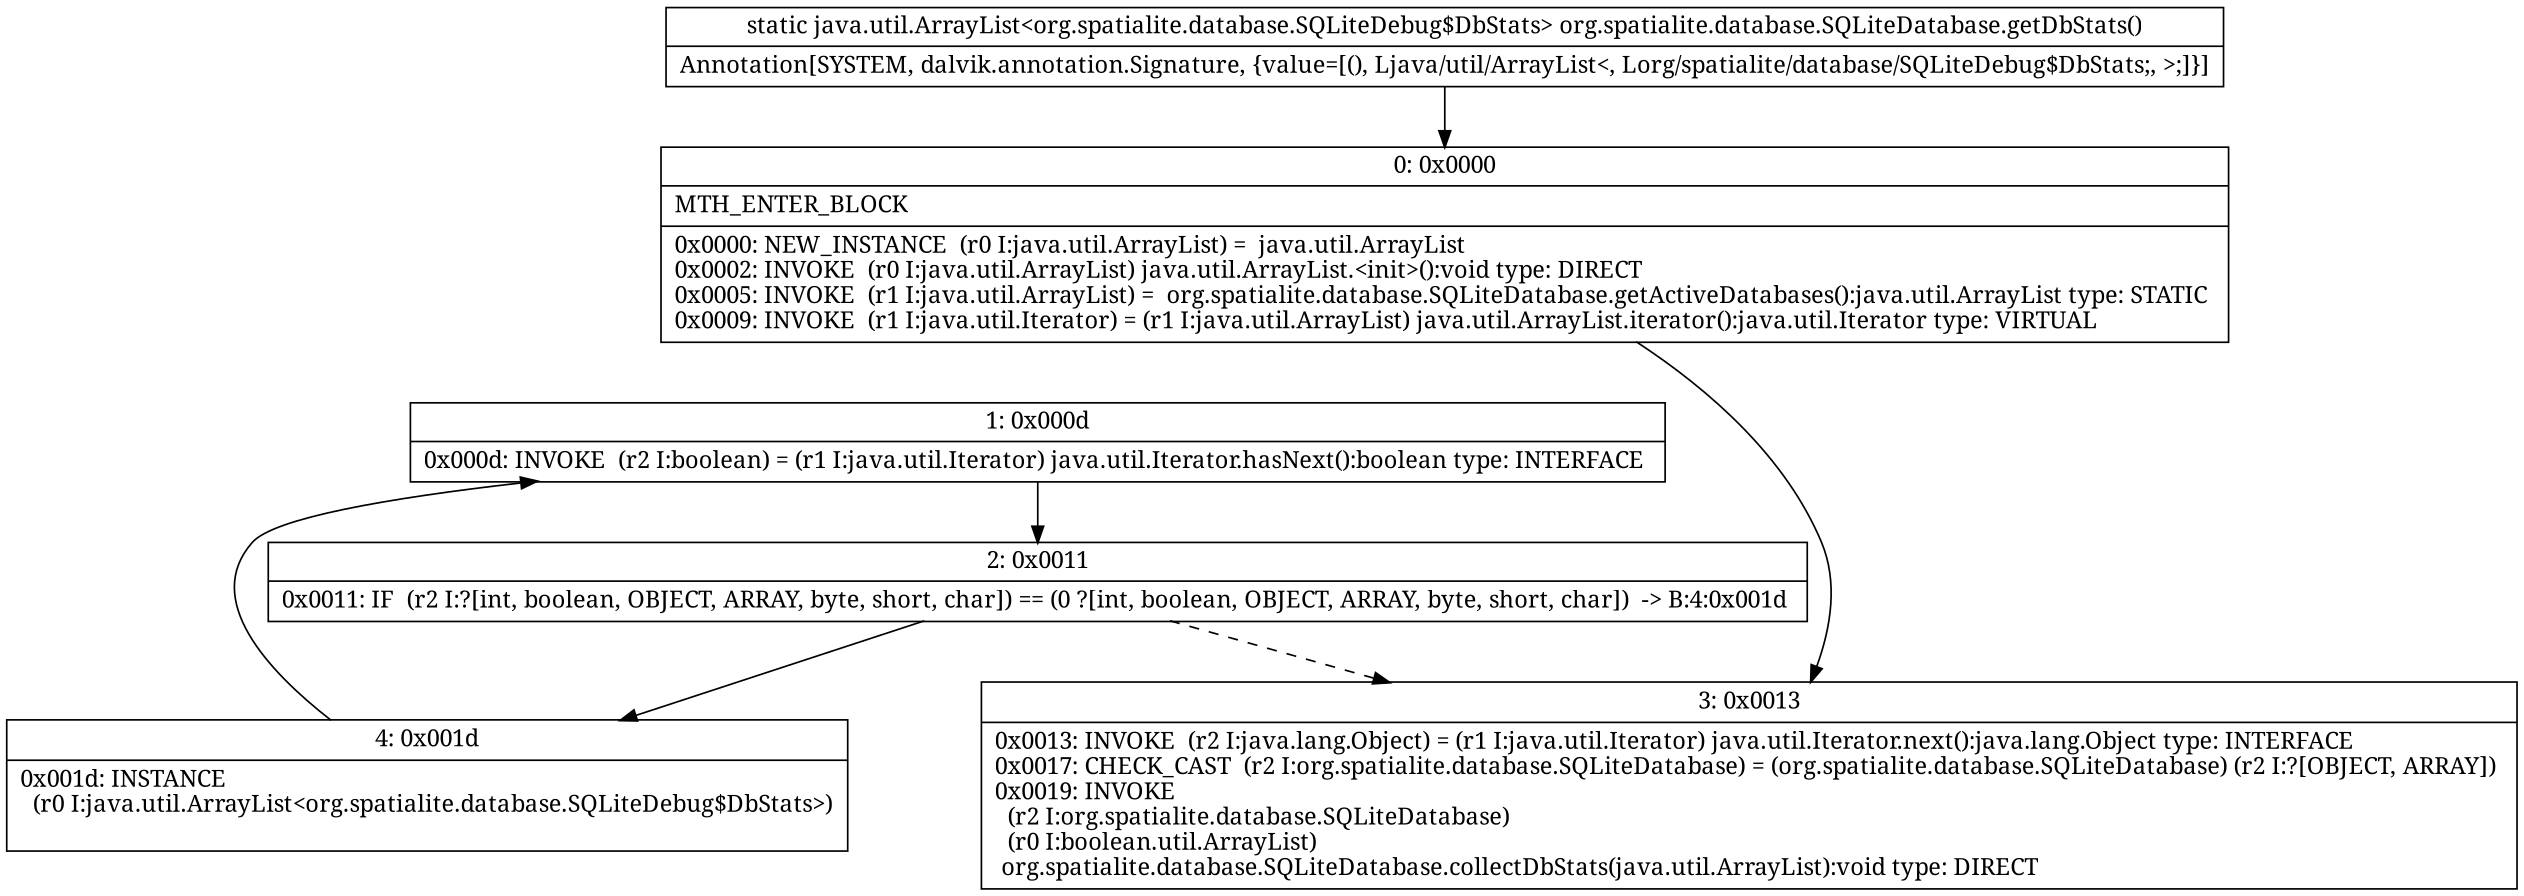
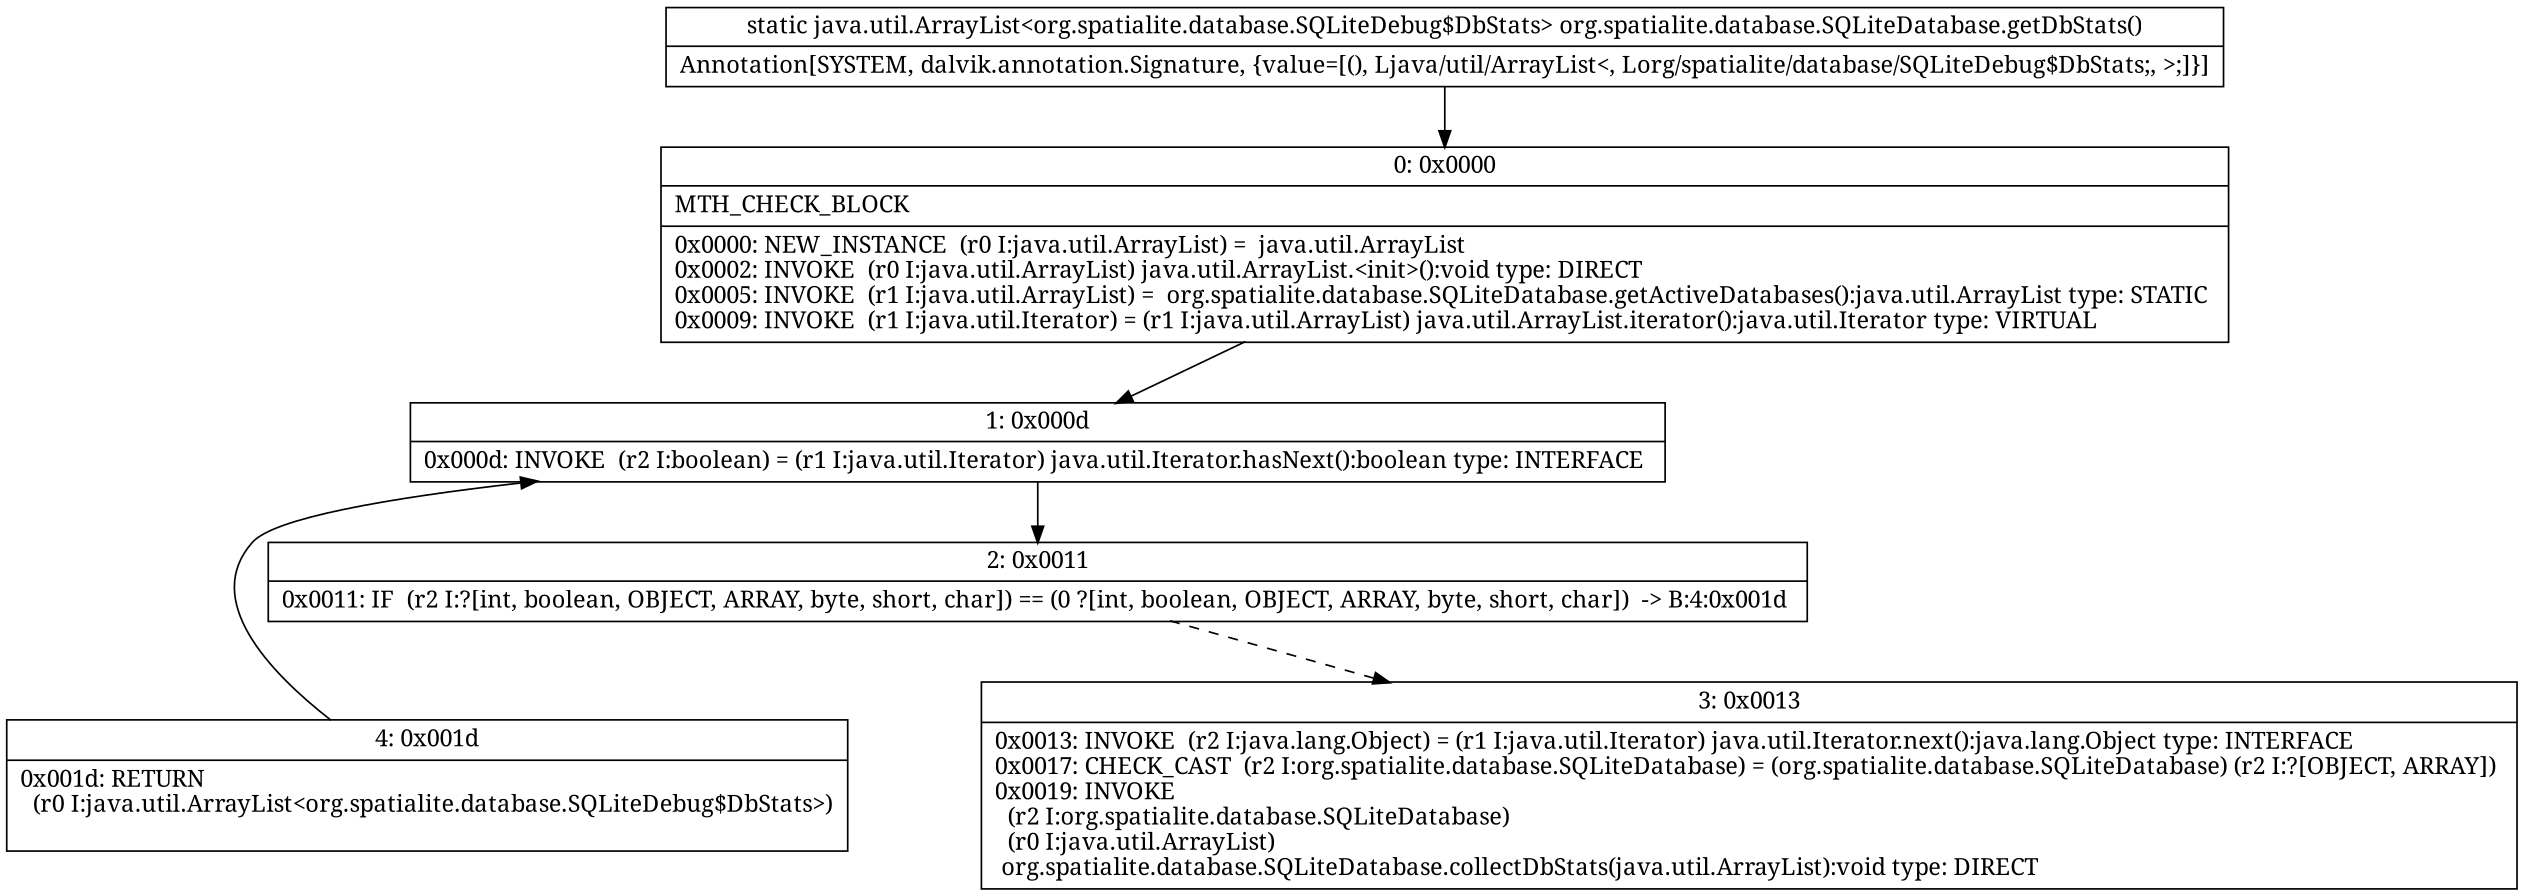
node "0: 0x0000": text "MTH_ENTER_BLOCK" -> "MTH_CHECK_BLOCK"
edge "0: 0x0000" -> "3: 0x0013": now "0: 0x0000" -> "1: 0x000d"
edge "2: 0x0011" -> "4: 0x001d": removed
node "4: 0x001d": text "0x001d: INSTANCE" -> "0x001d: RETURN"
node "3: 0x0013": text "(r0 I:boolean.util.ArrayList)" -> "(r0 I:java.util.ArrayList)"
